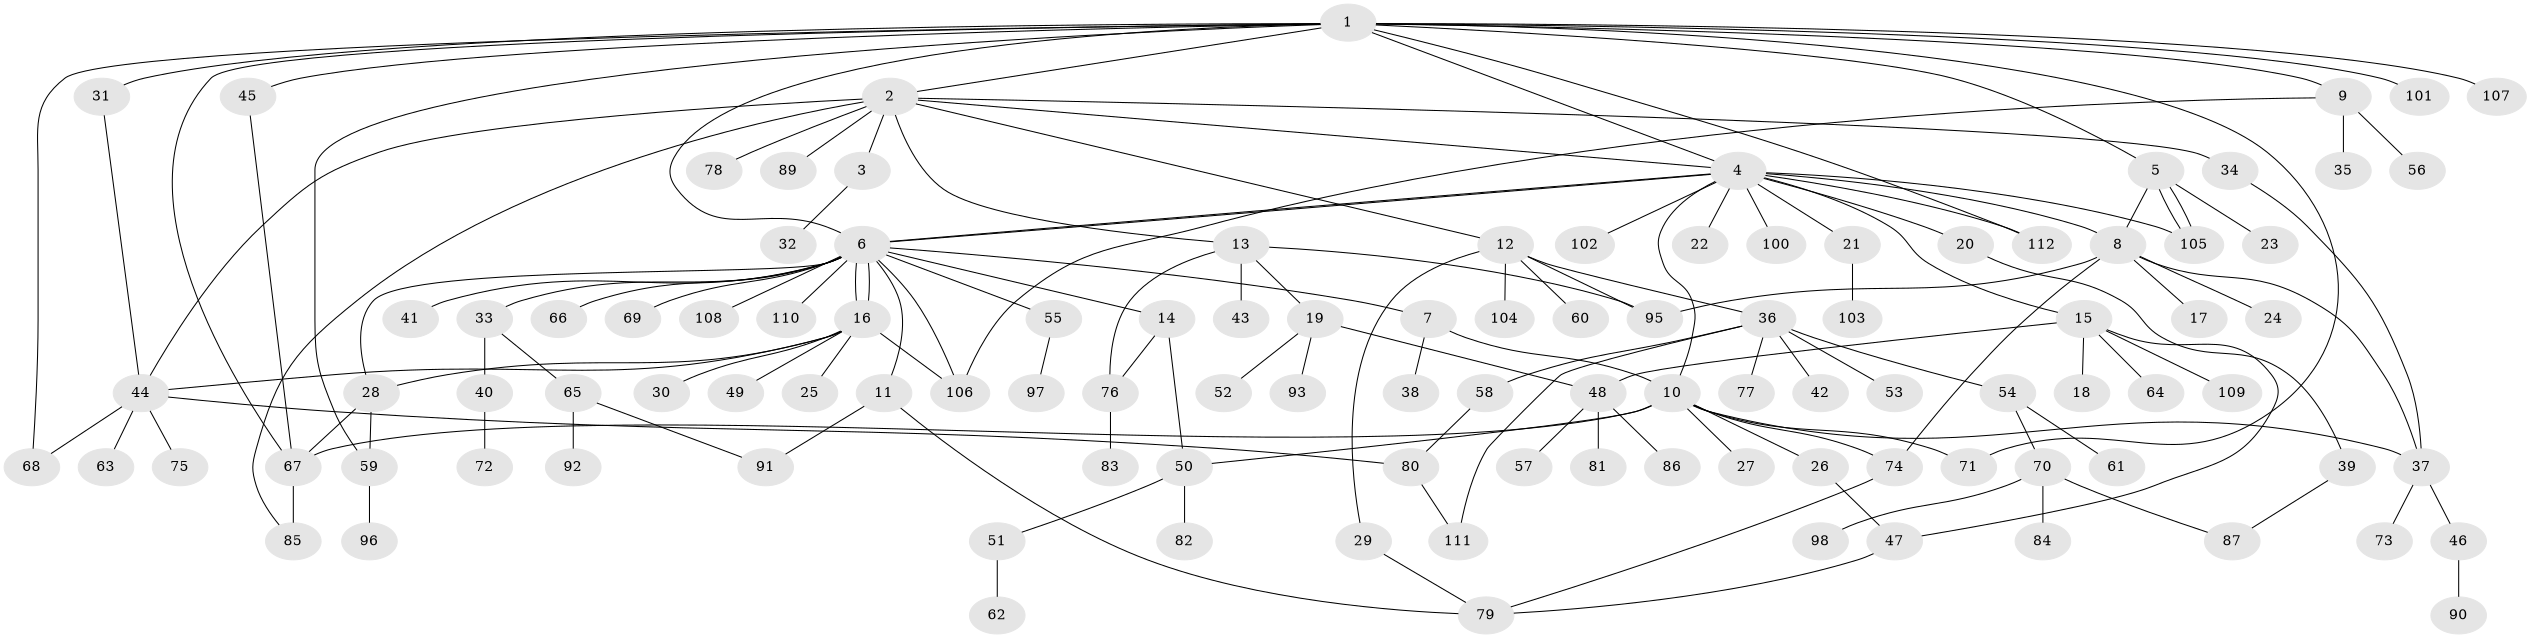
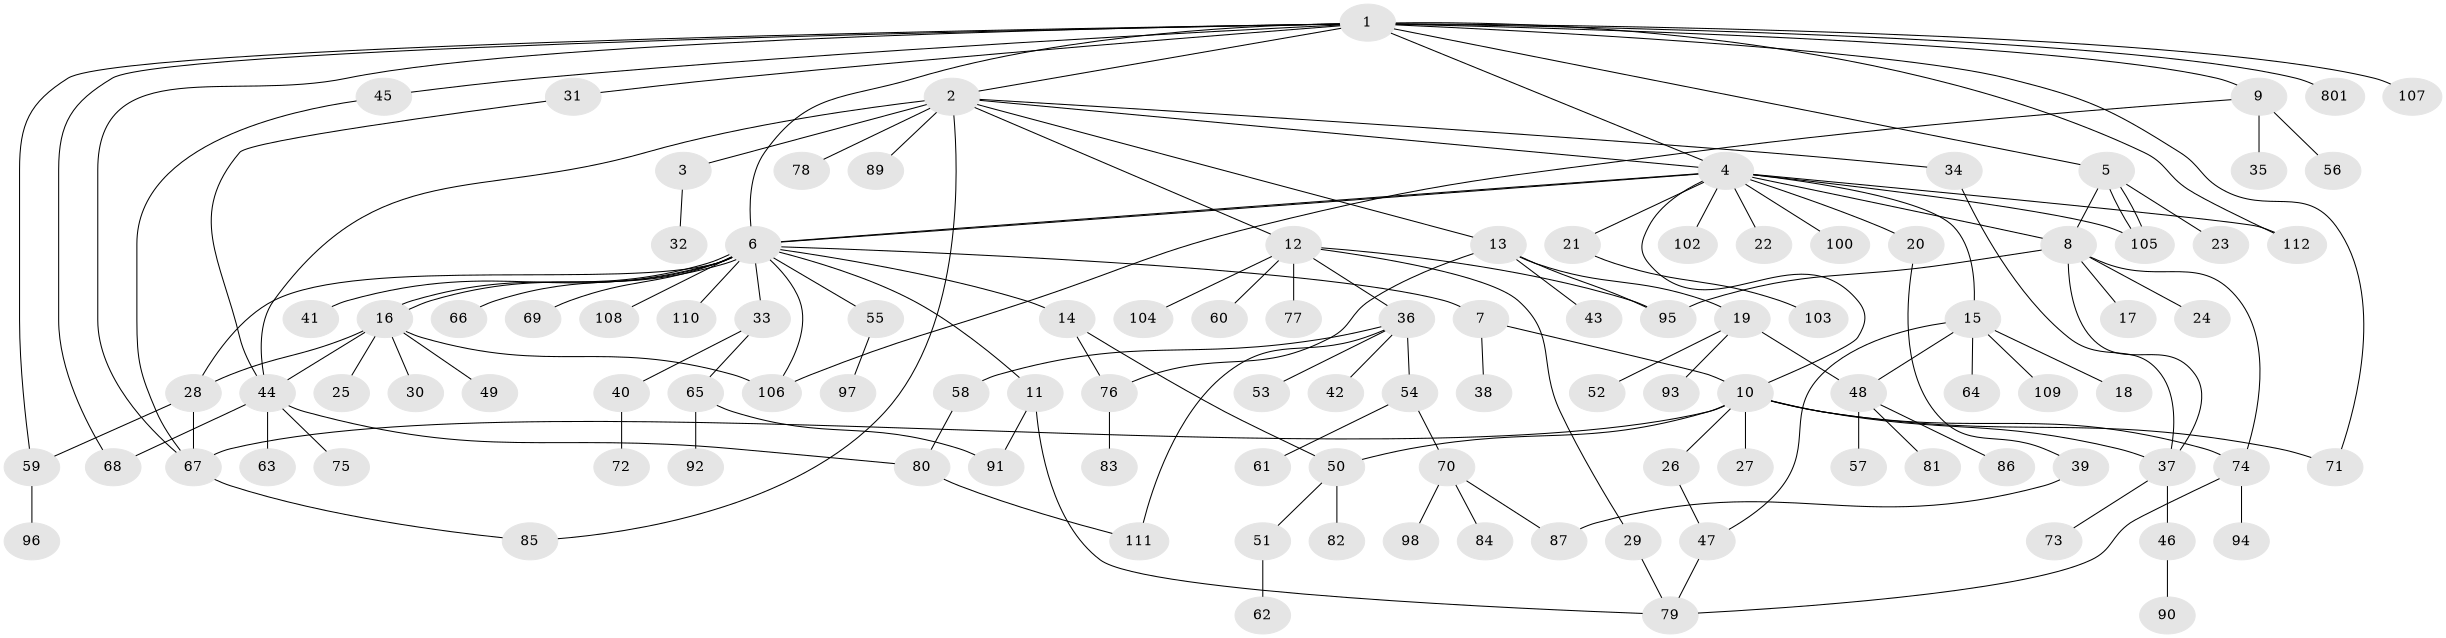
node "101": label "101" -> "801"
edge "36" -- "77": now "12" -- "77"
node "94": added
